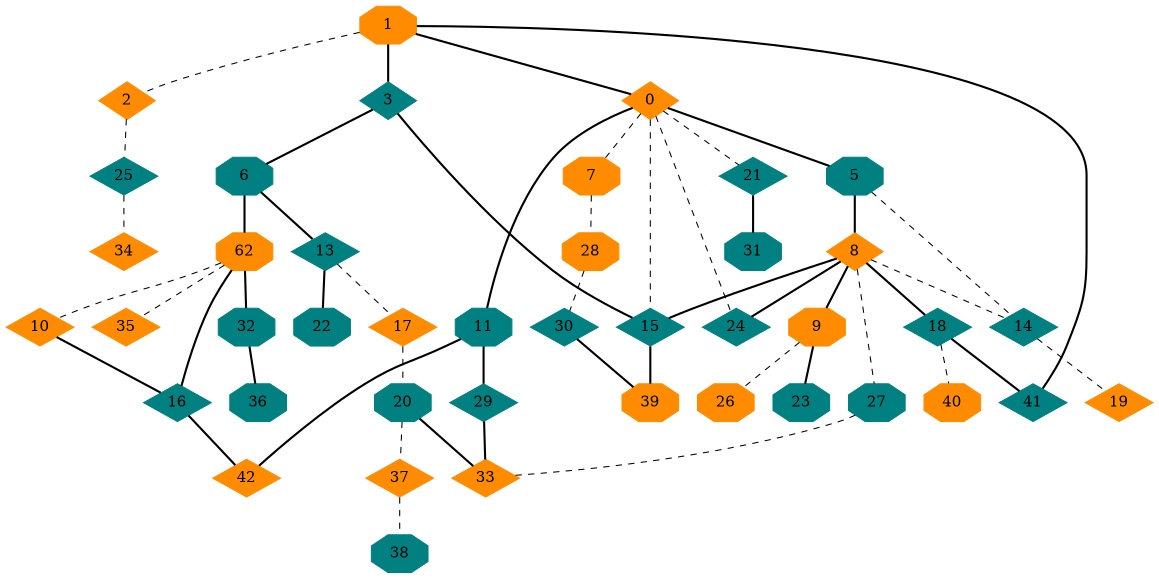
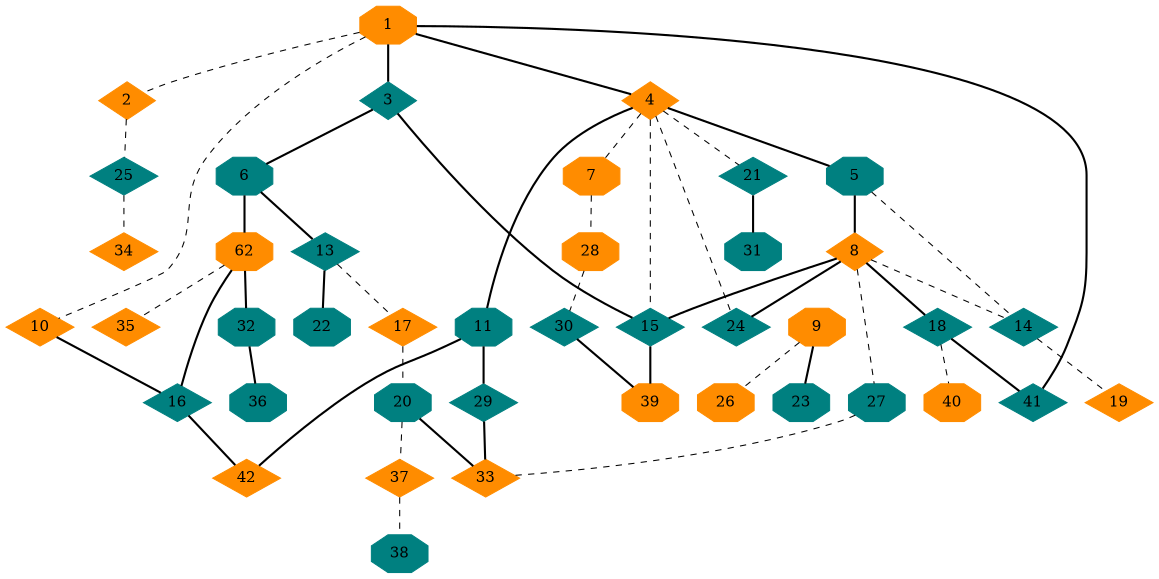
node "0": label "0" -> "4"
edge "8" -- "9": removed
edge "62" -- "10": now "1" -- "10"
